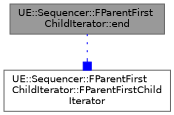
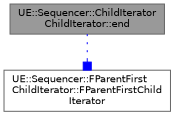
node "UE::Sequencer::FParentFirst ChildIterator::end": label "UE::Sequencer::FParentFirst ChildIterator::end" -> "UE::Sequencer::ChildIterator ChildIterator::end"
